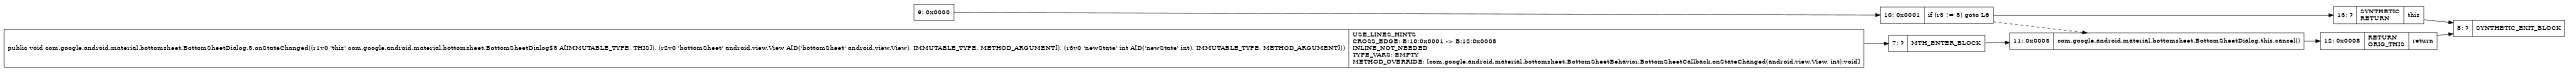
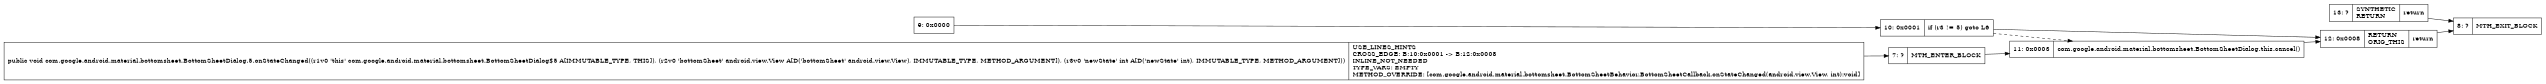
edge "10: 0x0001" -> "13: ?": now "10: 0x0001" -> "12: 0x0008"
node "13: ?": text "this" -> "return"
node "8: ?": text "SYNTHETIC_EXIT_BLOCK" -> "MTH_EXIT_BLOCK"
